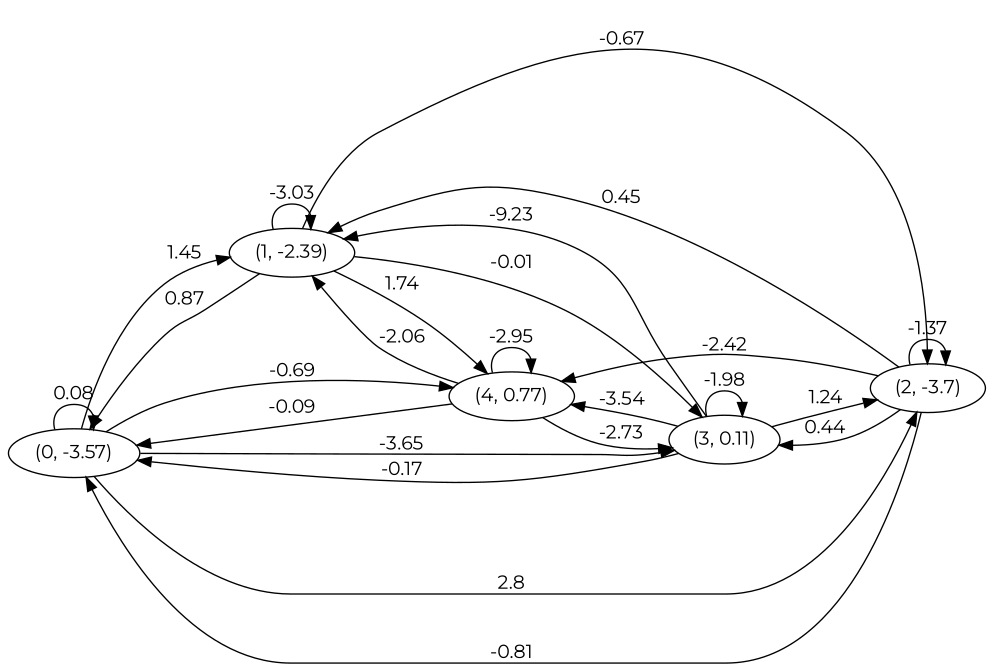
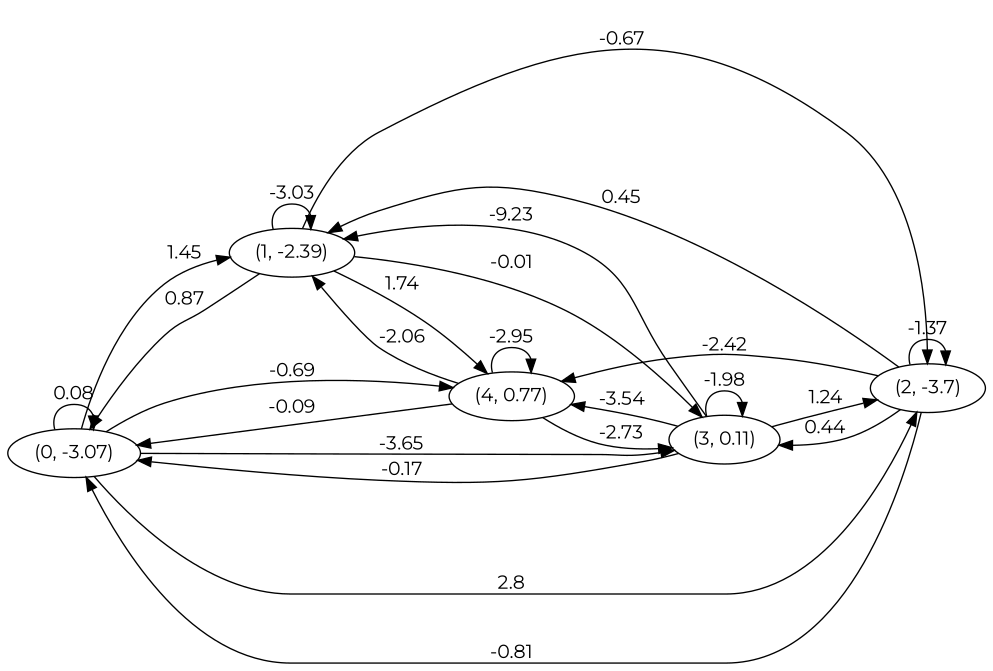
node "(0, -3.57)": label "(0, -3.57)" -> "(0, -3.07)"
